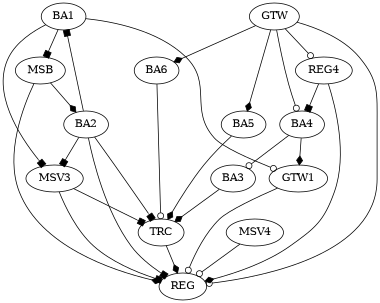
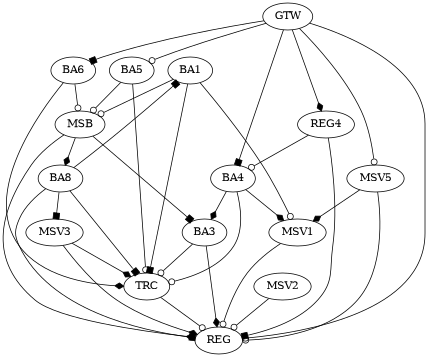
edge "BA1" -> "MSB": arrowhead box -> odot
edge "GTW" -> "REG4": arrowhead odot -> diamond
edge "GTW" -> "BA6": arrowhead diamond -> box
edge "GTW" -> "BA5": arrowhead diamond -> odot
edge "GTW" -> "BA4": arrowhead odot -> box
edge "BA1" -> "MSV3": now "BA1" -> "TRC"
edge "REG4" -> "BA4": arrowhead box -> odot
edge "BA6" -> "MSB": added
edge "BA5" -> "MSB": added
node "BA2": label "BA2" -> "BA8"
edge "BA6" -> "TRC": arrowhead odot -> diamond
edge "BA4" -> "BA3": arrowhead odot -> diamond
edge "BA5" -> "TRC": arrowhead diamond -> odot
node "GTW1": label "GTW1" -> "MSV1"
node "MSV5": added
edge "MSB" -> "BA3": added
edge "MSV3" -> "TRC": arrowhead box -> diamond
edge "BA3" -> "TRC": arrowhead diamond -> odot
edge "REG4" -> "REG": arrowhead diamond -> box
node "MSV4": label "MSV4" -> "MSV2"
edge "MSV3" -> "REG": arrowhead box -> diamond
edge "BA4" -> "TRC": added
edge "TRC" -> "REG": arrowhead diamond -> odot
edge "BA3" -> "REG": added
